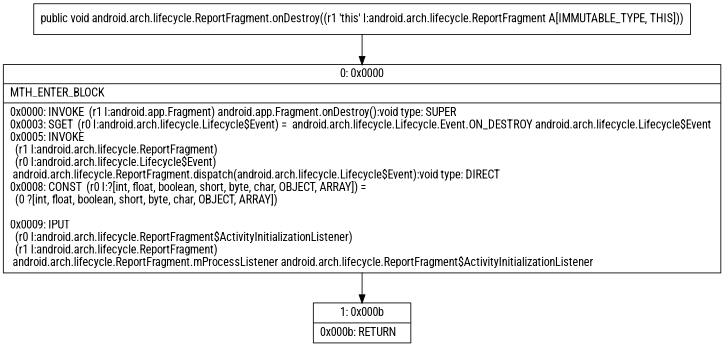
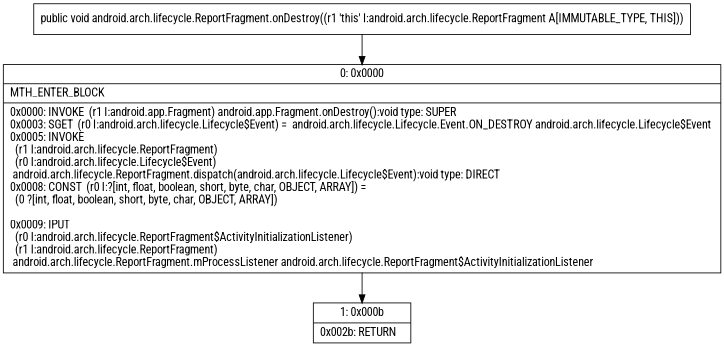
node "1: 0x000b": text "0x000b: RETURN" -> "0x002b: RETURN"
